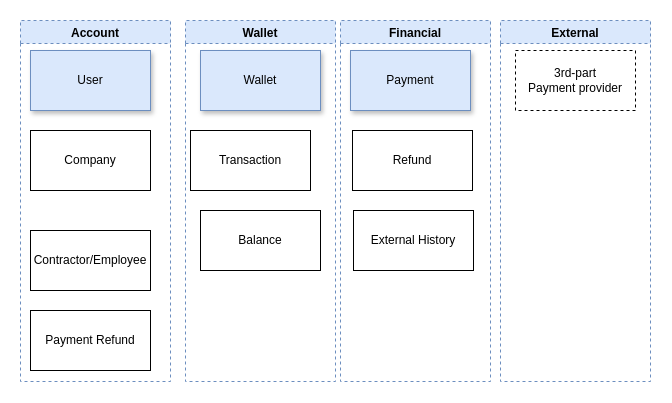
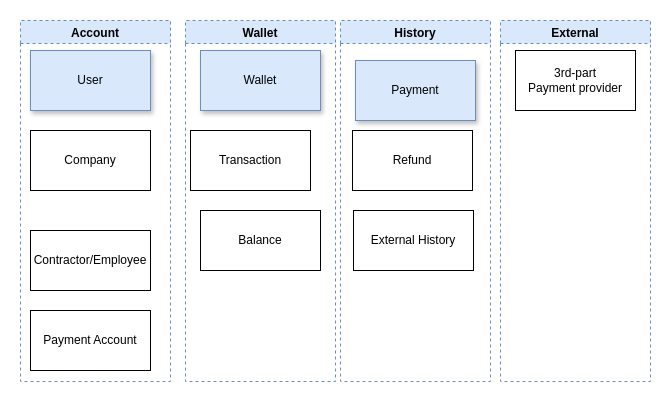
node "Financial": label "Financial" -> "History"
node "Payment": moved (411, 81) -> (416, 91)
node "3rd-part Payment provider": style dashed -> solid
node "Payment Refund": label "Payment Refund" -> "Payment Account"
